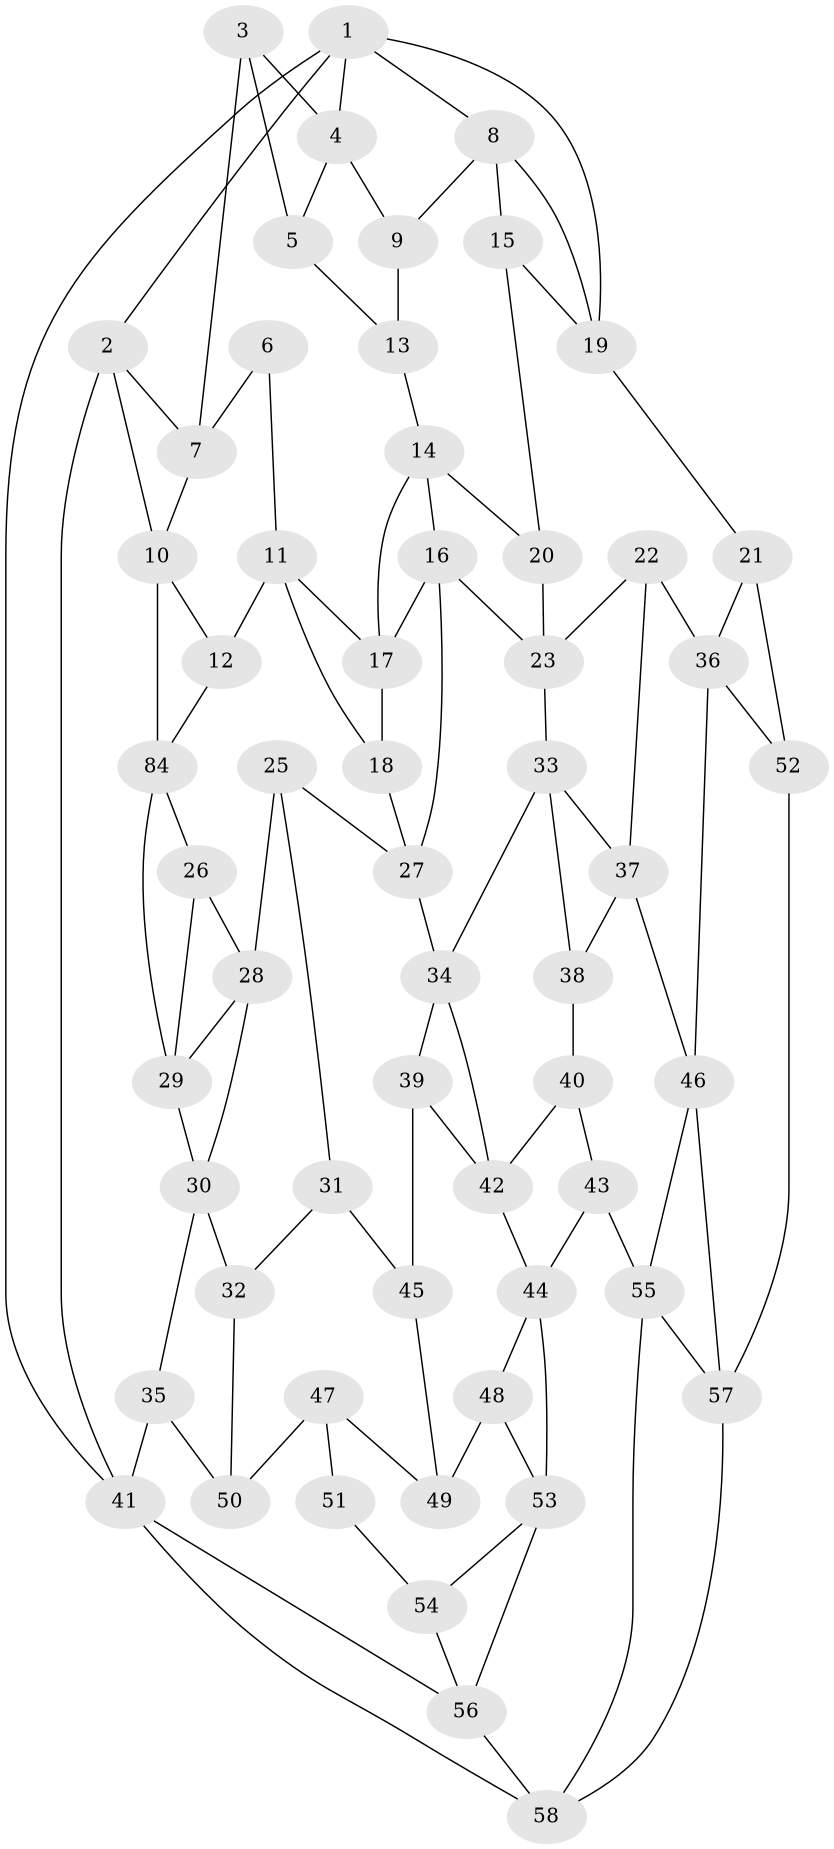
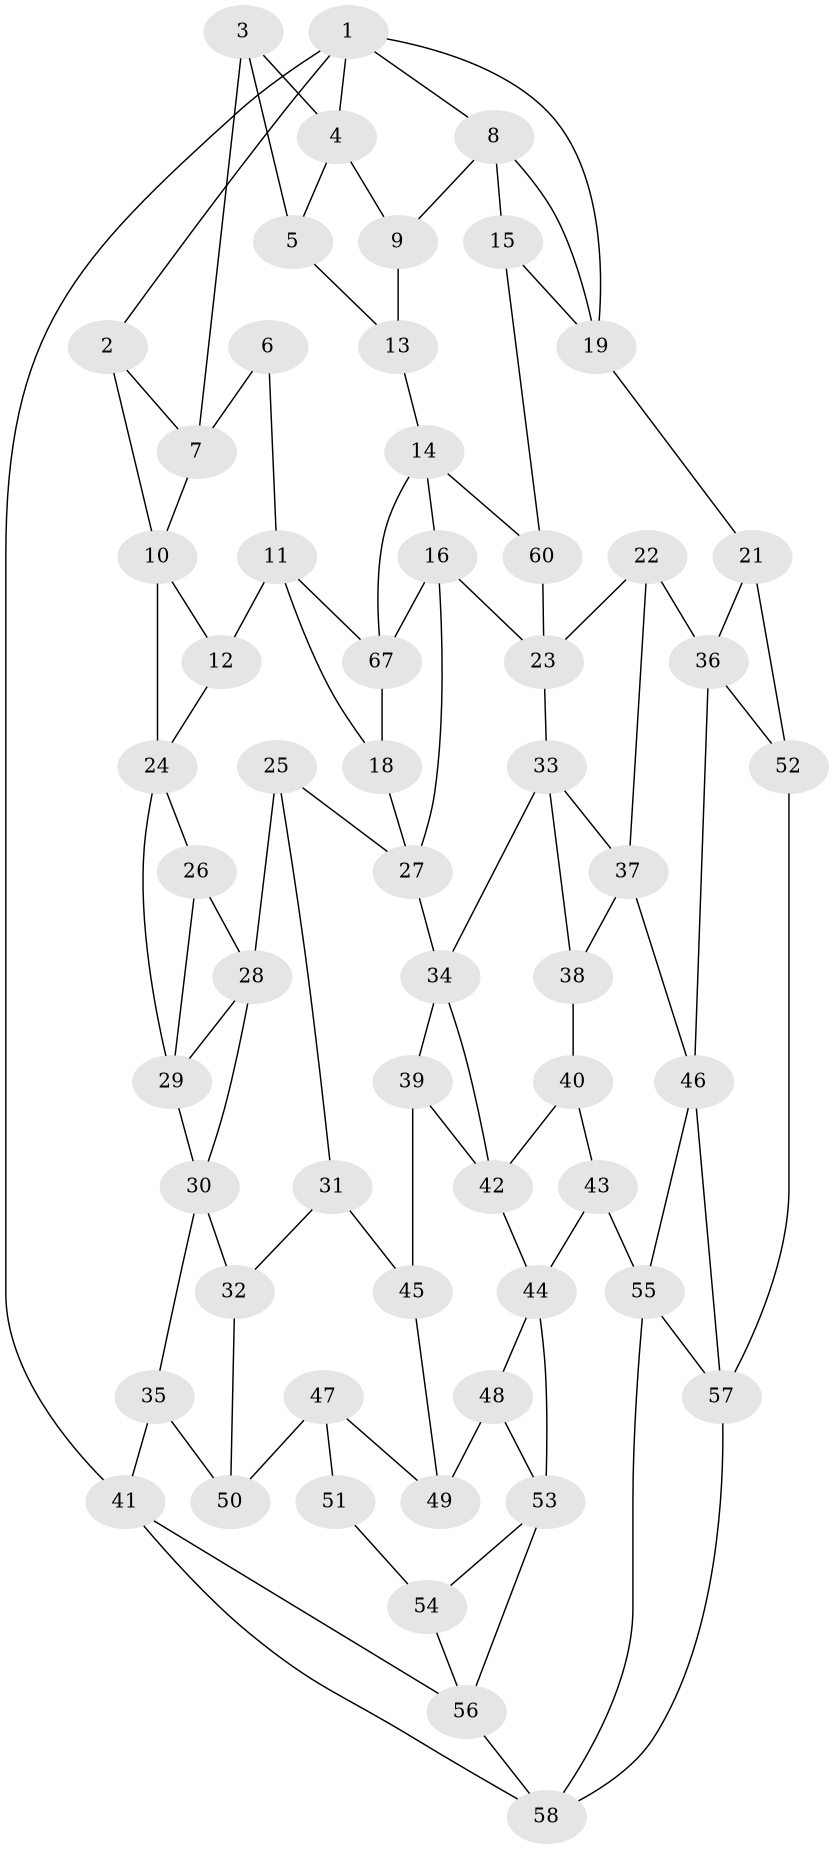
node "20": label "20" -> "60"
node "17": label "17" -> "67"
node "84": label "84" -> "24"
edge "2" -- "41": removed
